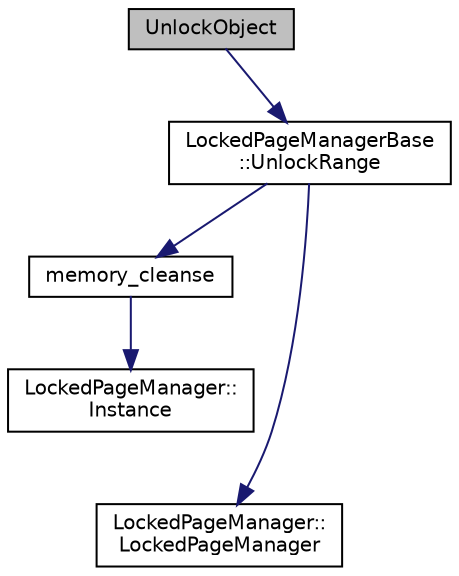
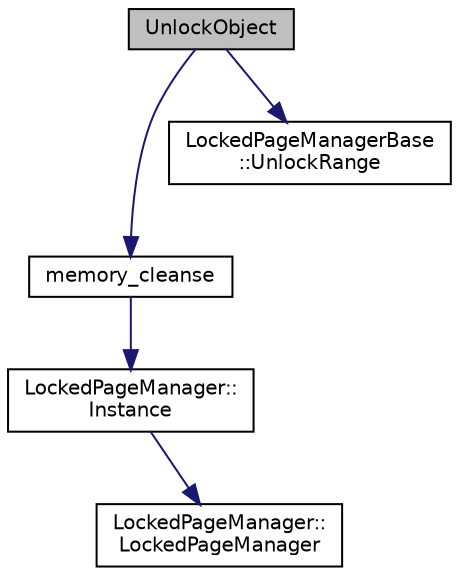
edge "LockedPageManagerBase ::UnlockRange" -> "memory_cleanse": now "UnlockObject" -> "memory_cleanse"
edge "LockedPageManagerBase ::UnlockRange" -> "LockedPageManager:: LockedPageManager": now "LockedPageManager:: Instance" -> "LockedPageManager:: LockedPageManager"
